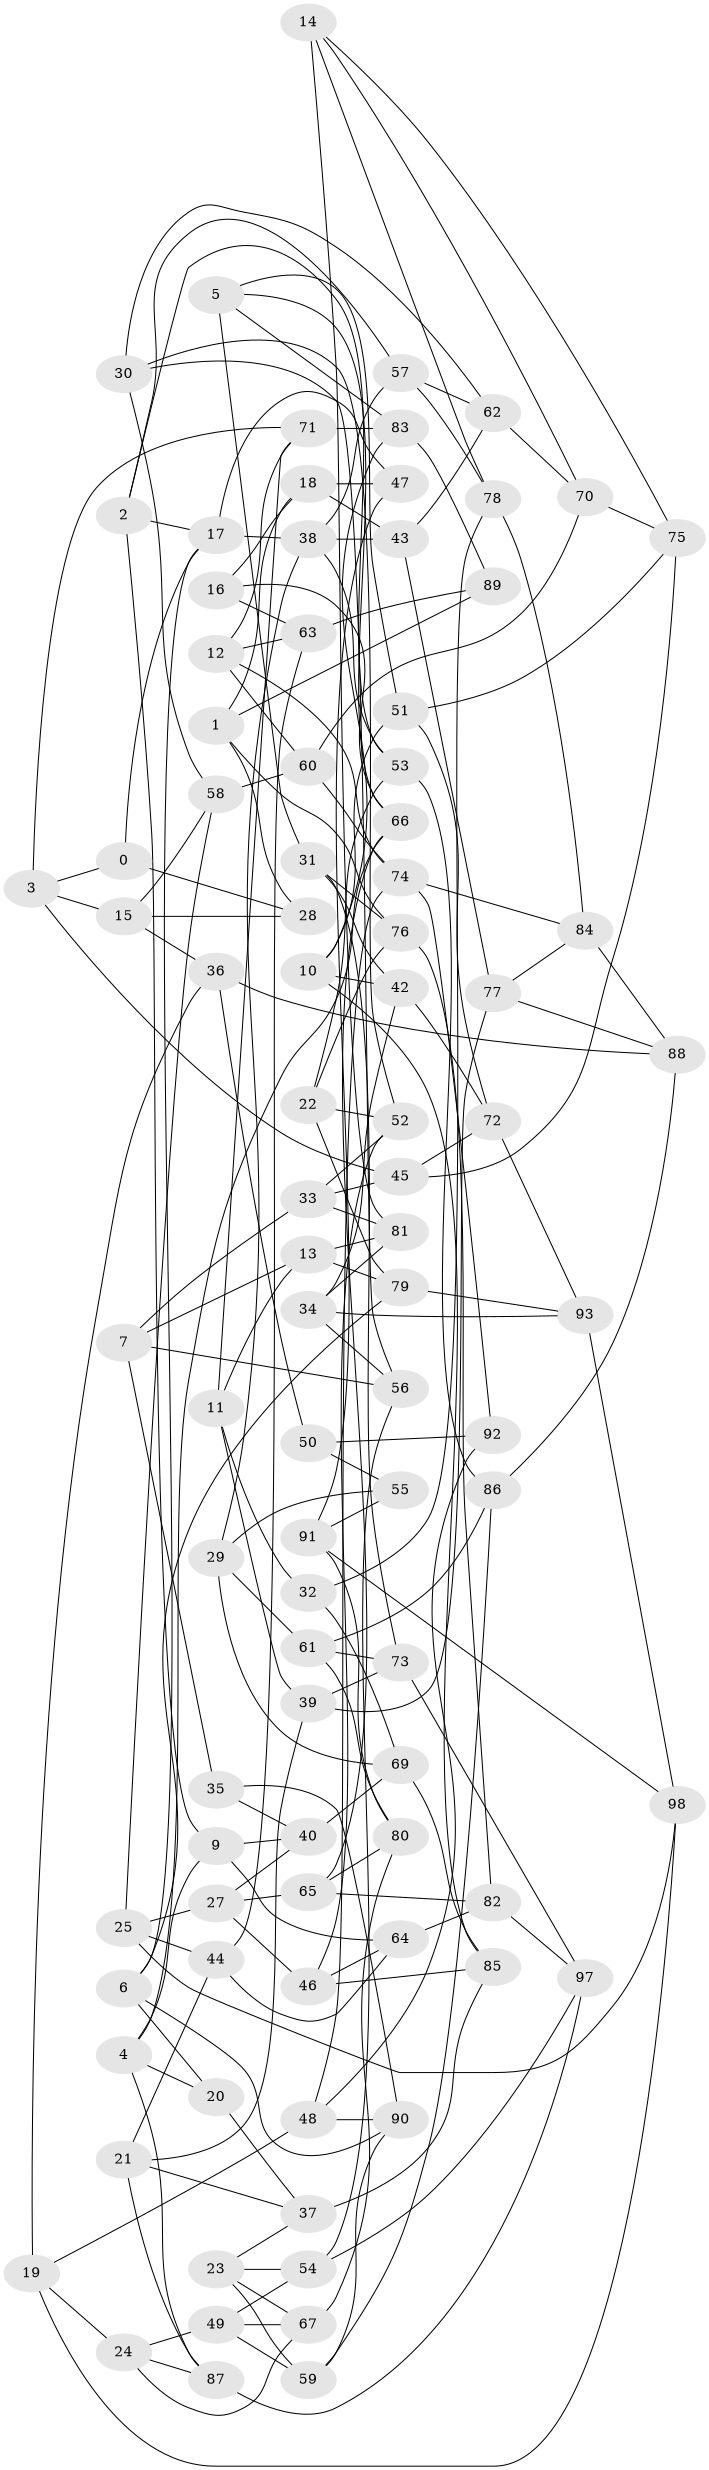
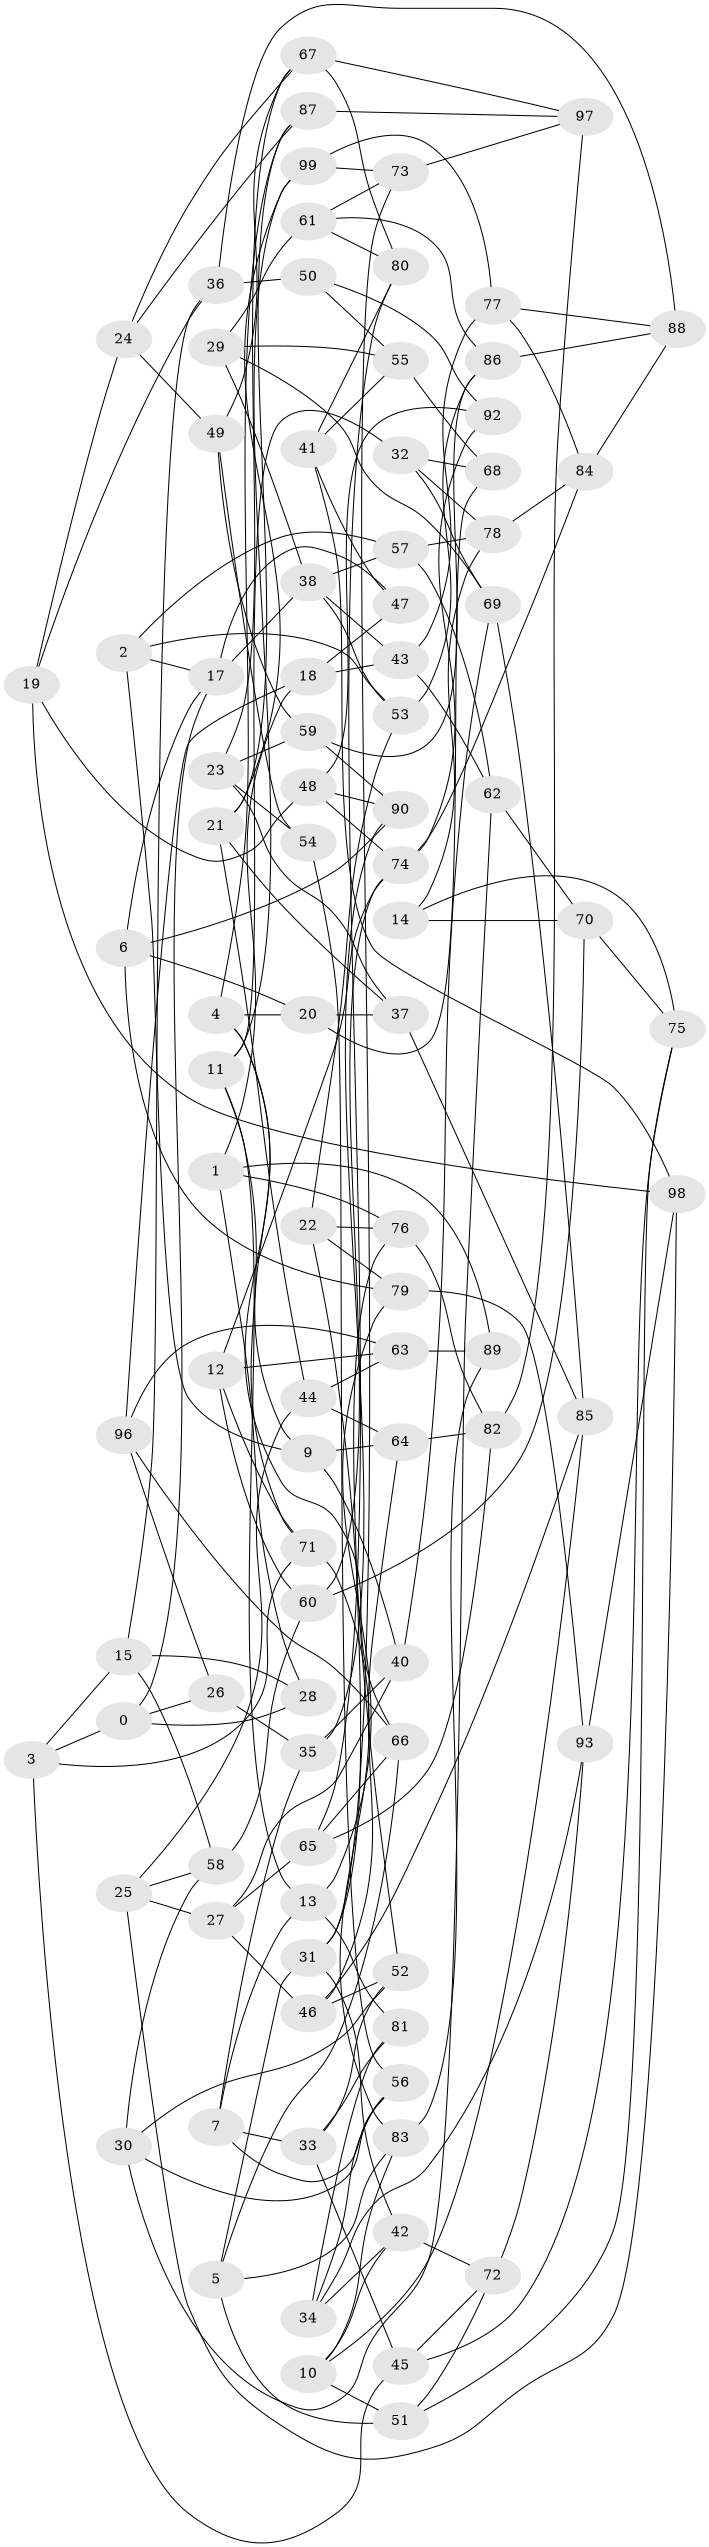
edge "14" -- "81": removed
node "68": added
node "16": label "16" -> "96"
node "91": label "91" -> "41"
node "26": added
node "39": label "39" -> "99"
edge "97" -- "54": now "97" -- "67"
